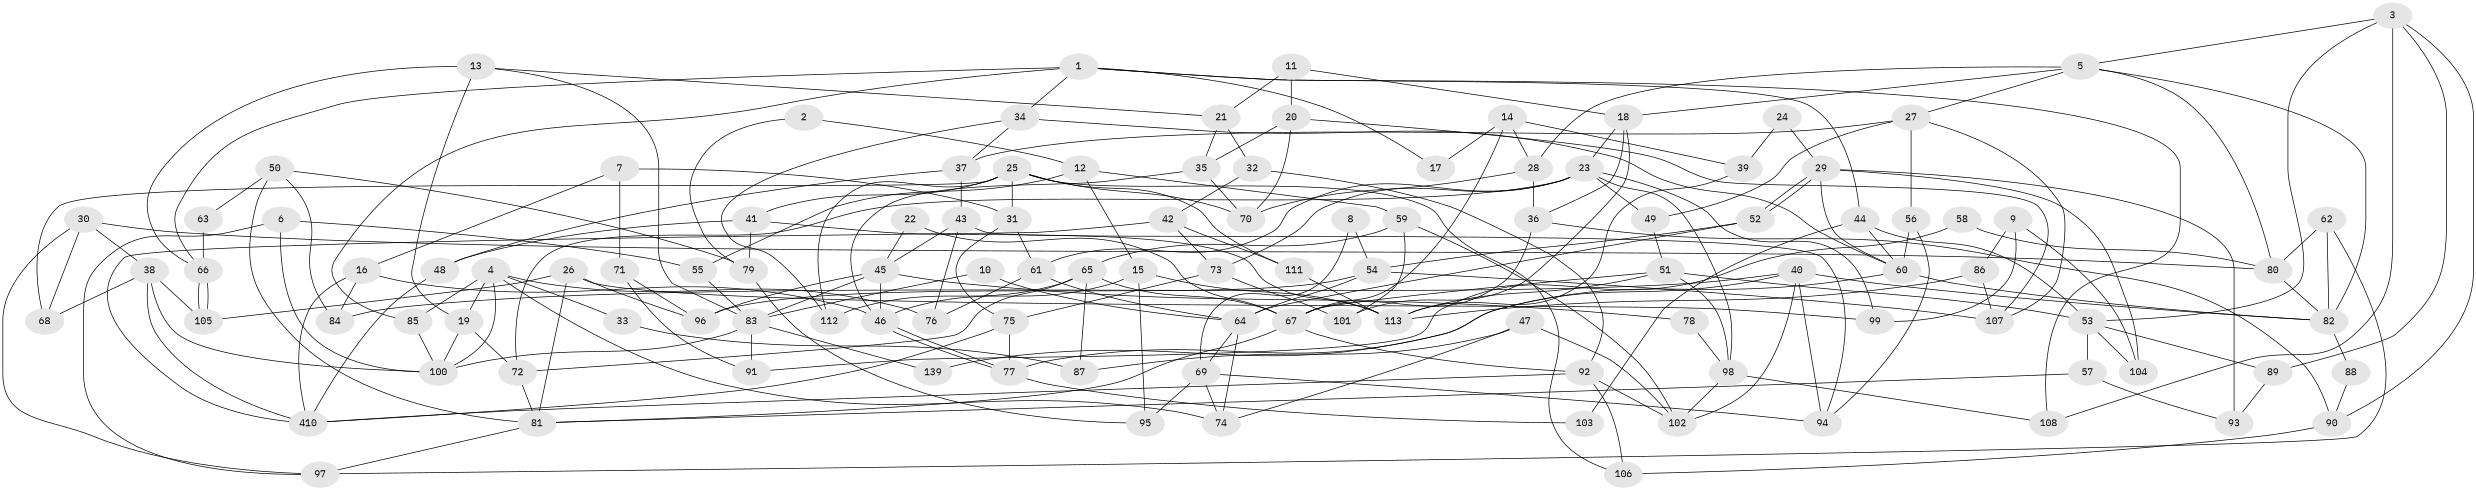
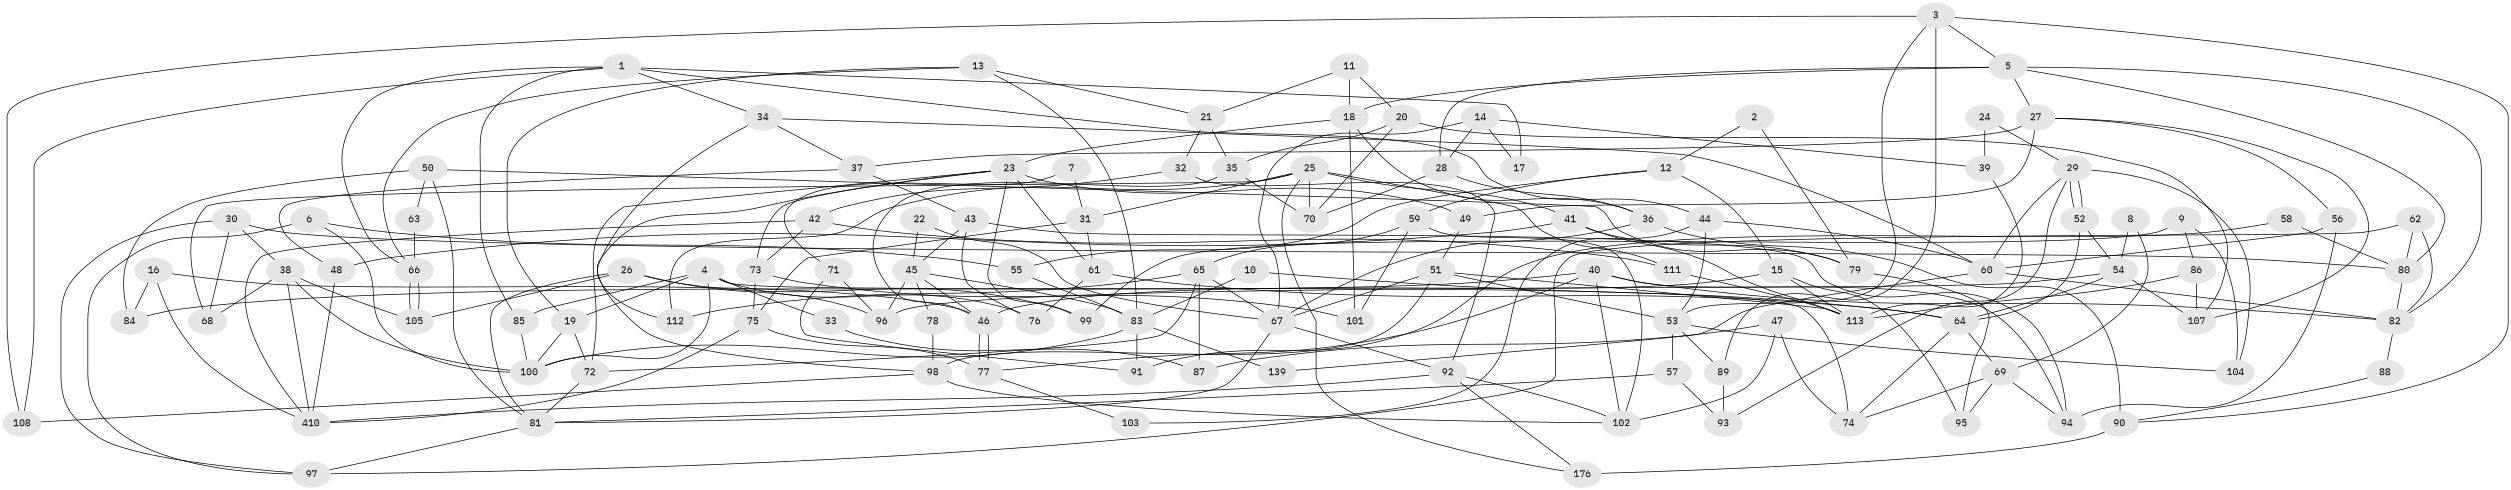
edge "7" -- "16": removed
node "106": label "106" -> "176"
